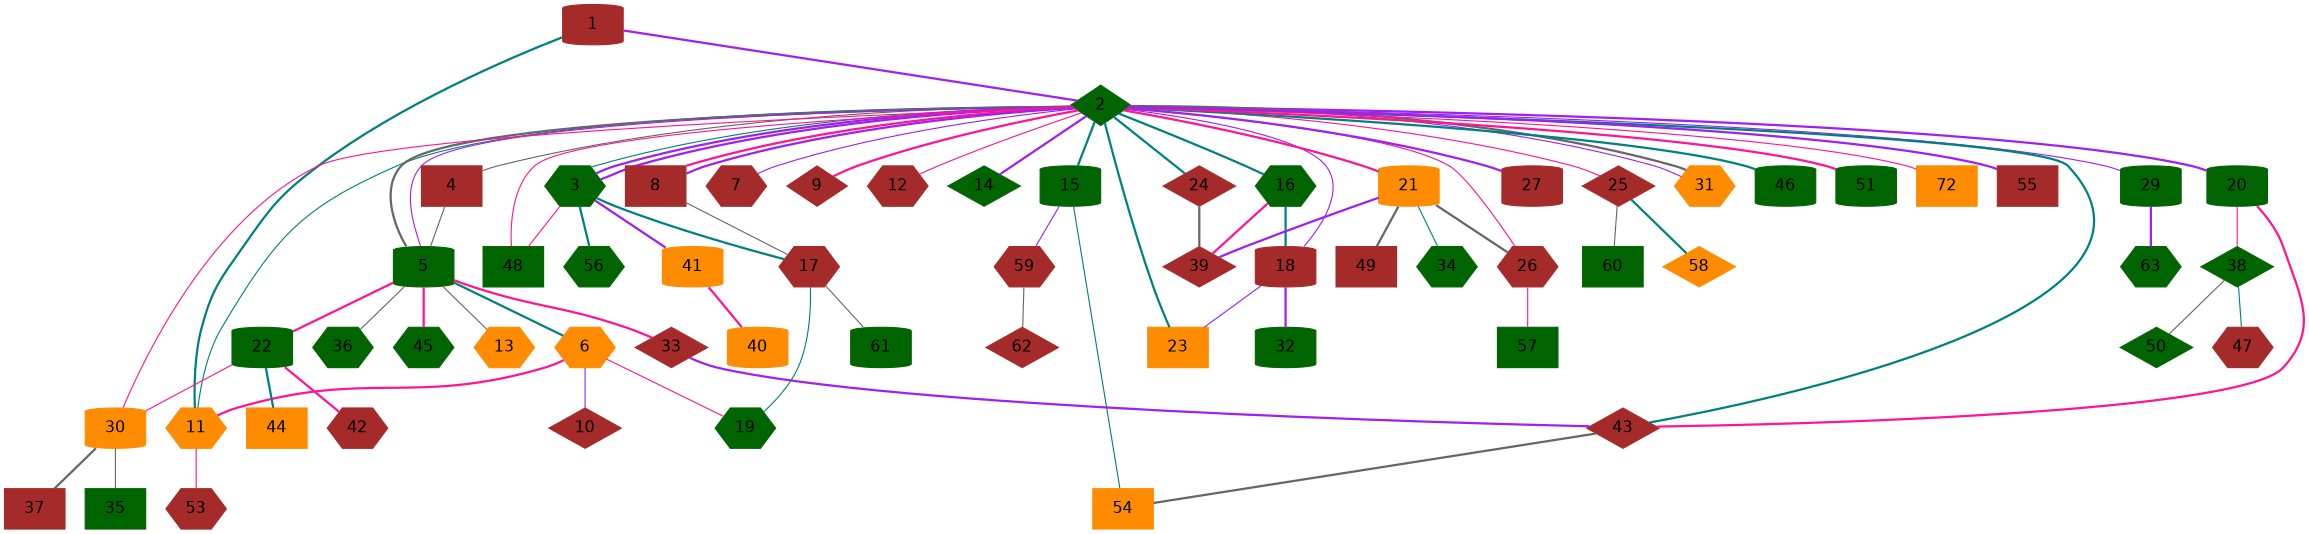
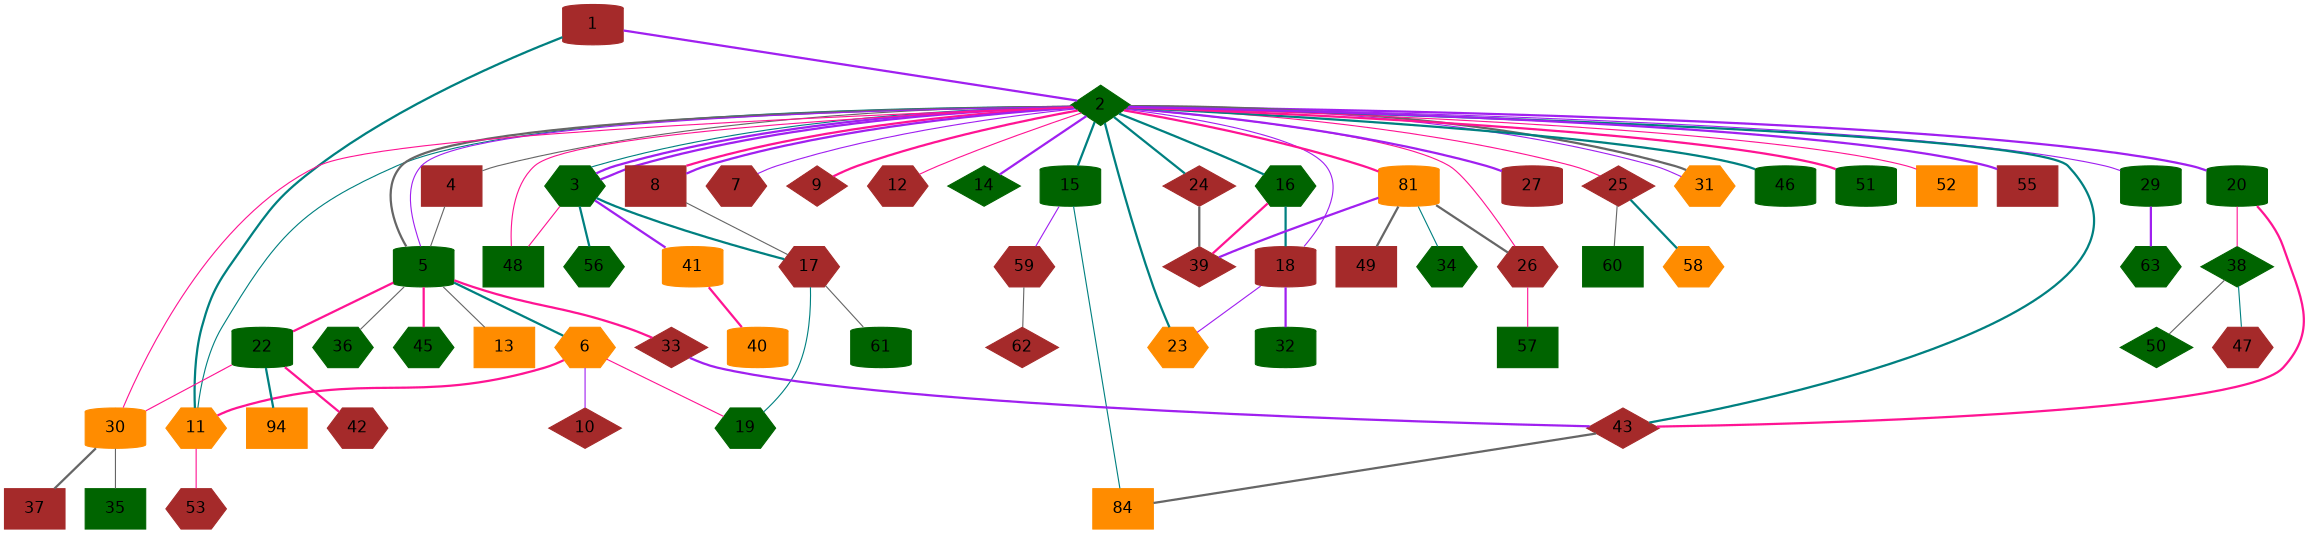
node "21": label "21" -> "81"
node "72": label "72" -> "52"
node "58": shape diamond -> hexagon
node "13": shape hexagon -> box
node "23": shape box -> hexagon
node "44": label "44" -> "94"
node "54": label "54" -> "84"
